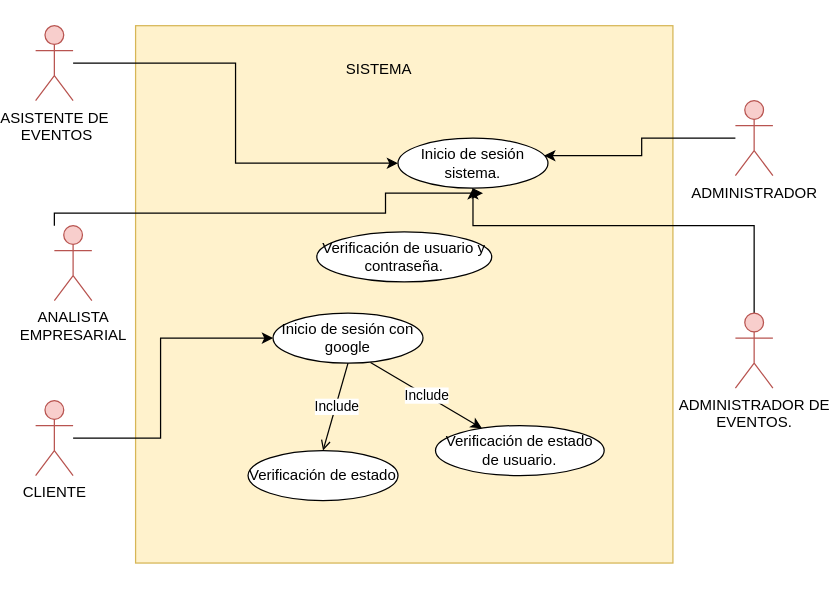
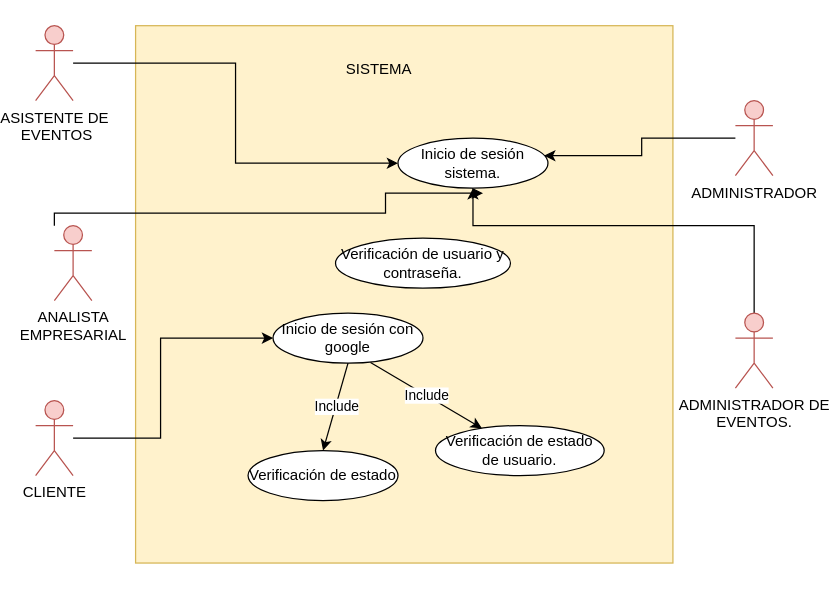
node "Verificación de usuario y contraseña.": moved (404, 257) -> (423, 263)
edge "Inicio de sesión con google" -> "Verificación de estado": arrowhead open -> classic
